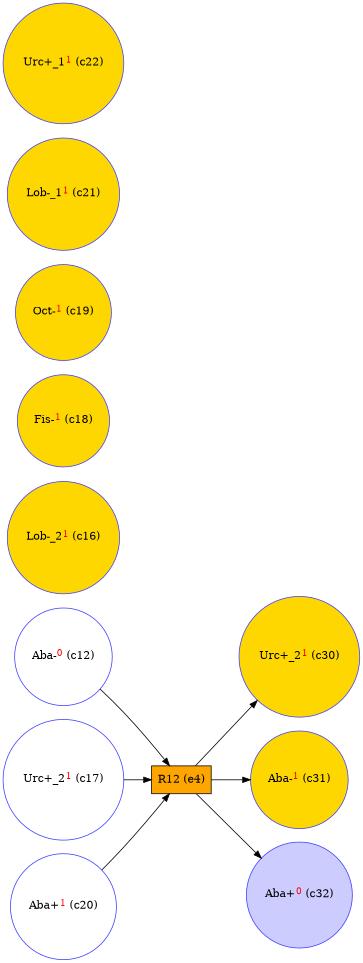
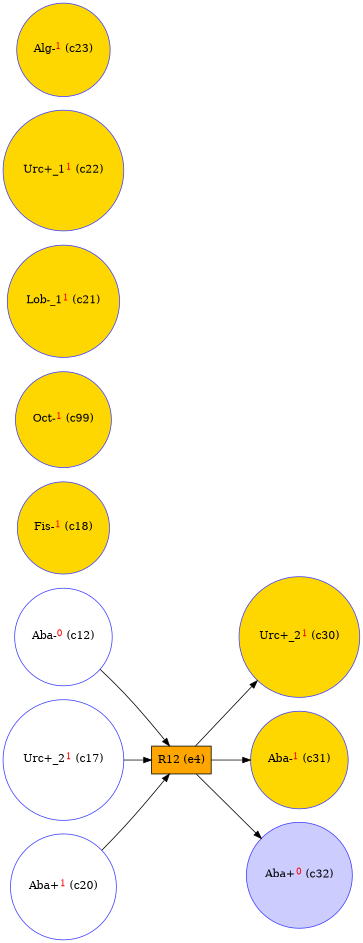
node "Alg-": added
node "Oct-": text "(c19)" -> "(c99)"
node "Lob-_2": removed
